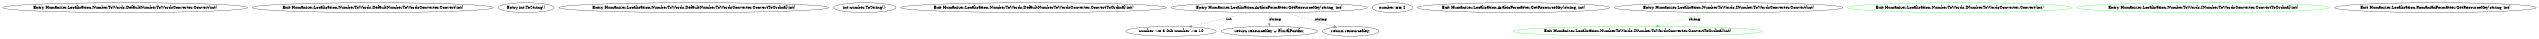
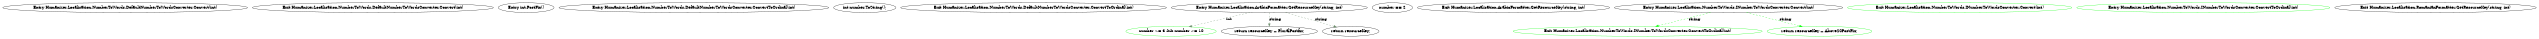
node "Entry int.ToString()": label "Entry int.ToString()" -> "Entry int.PostFix()"
node "number >= 3 && number <= 10": color black -> green
node "return resourceKey + Above20PostFix;": added
